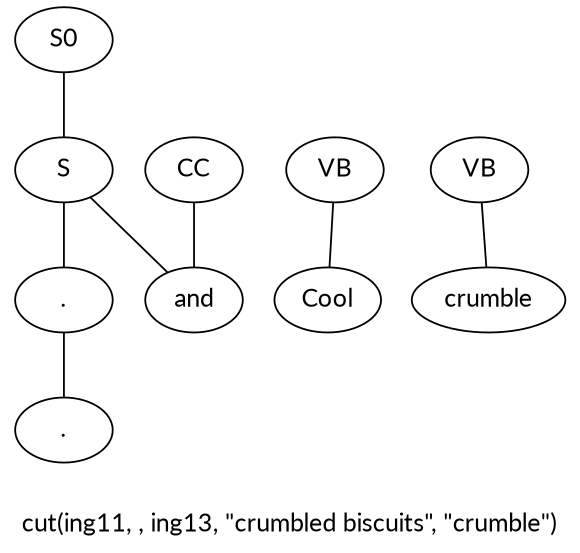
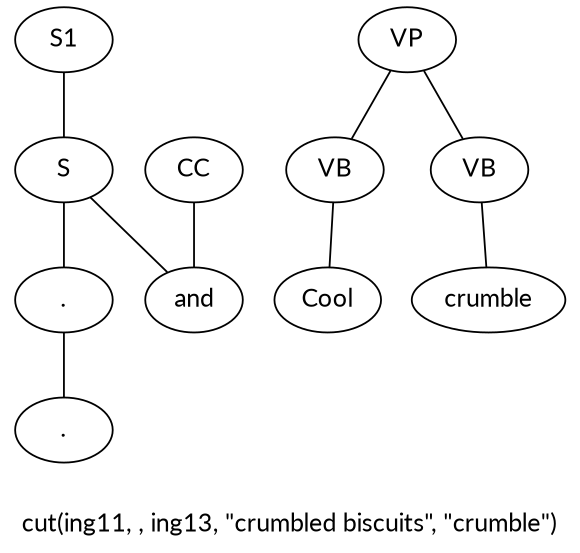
node "S0": label "S0" -> "S1"
node "VP": added
